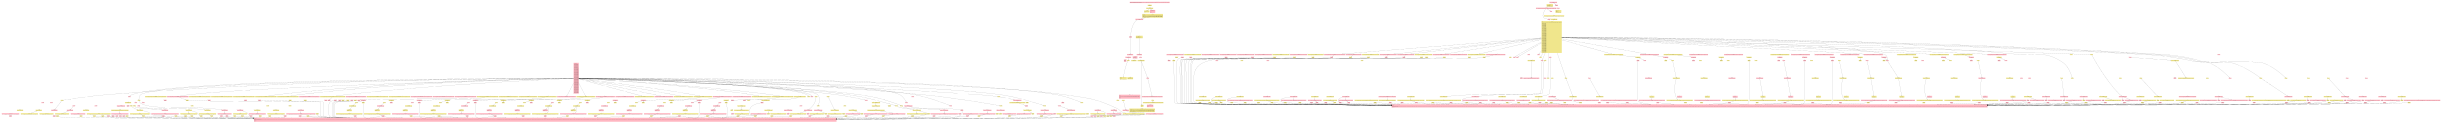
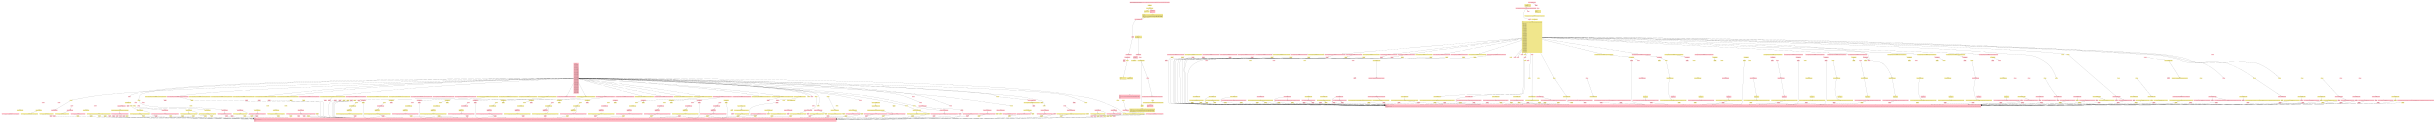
node "111: 0x0374": removed
